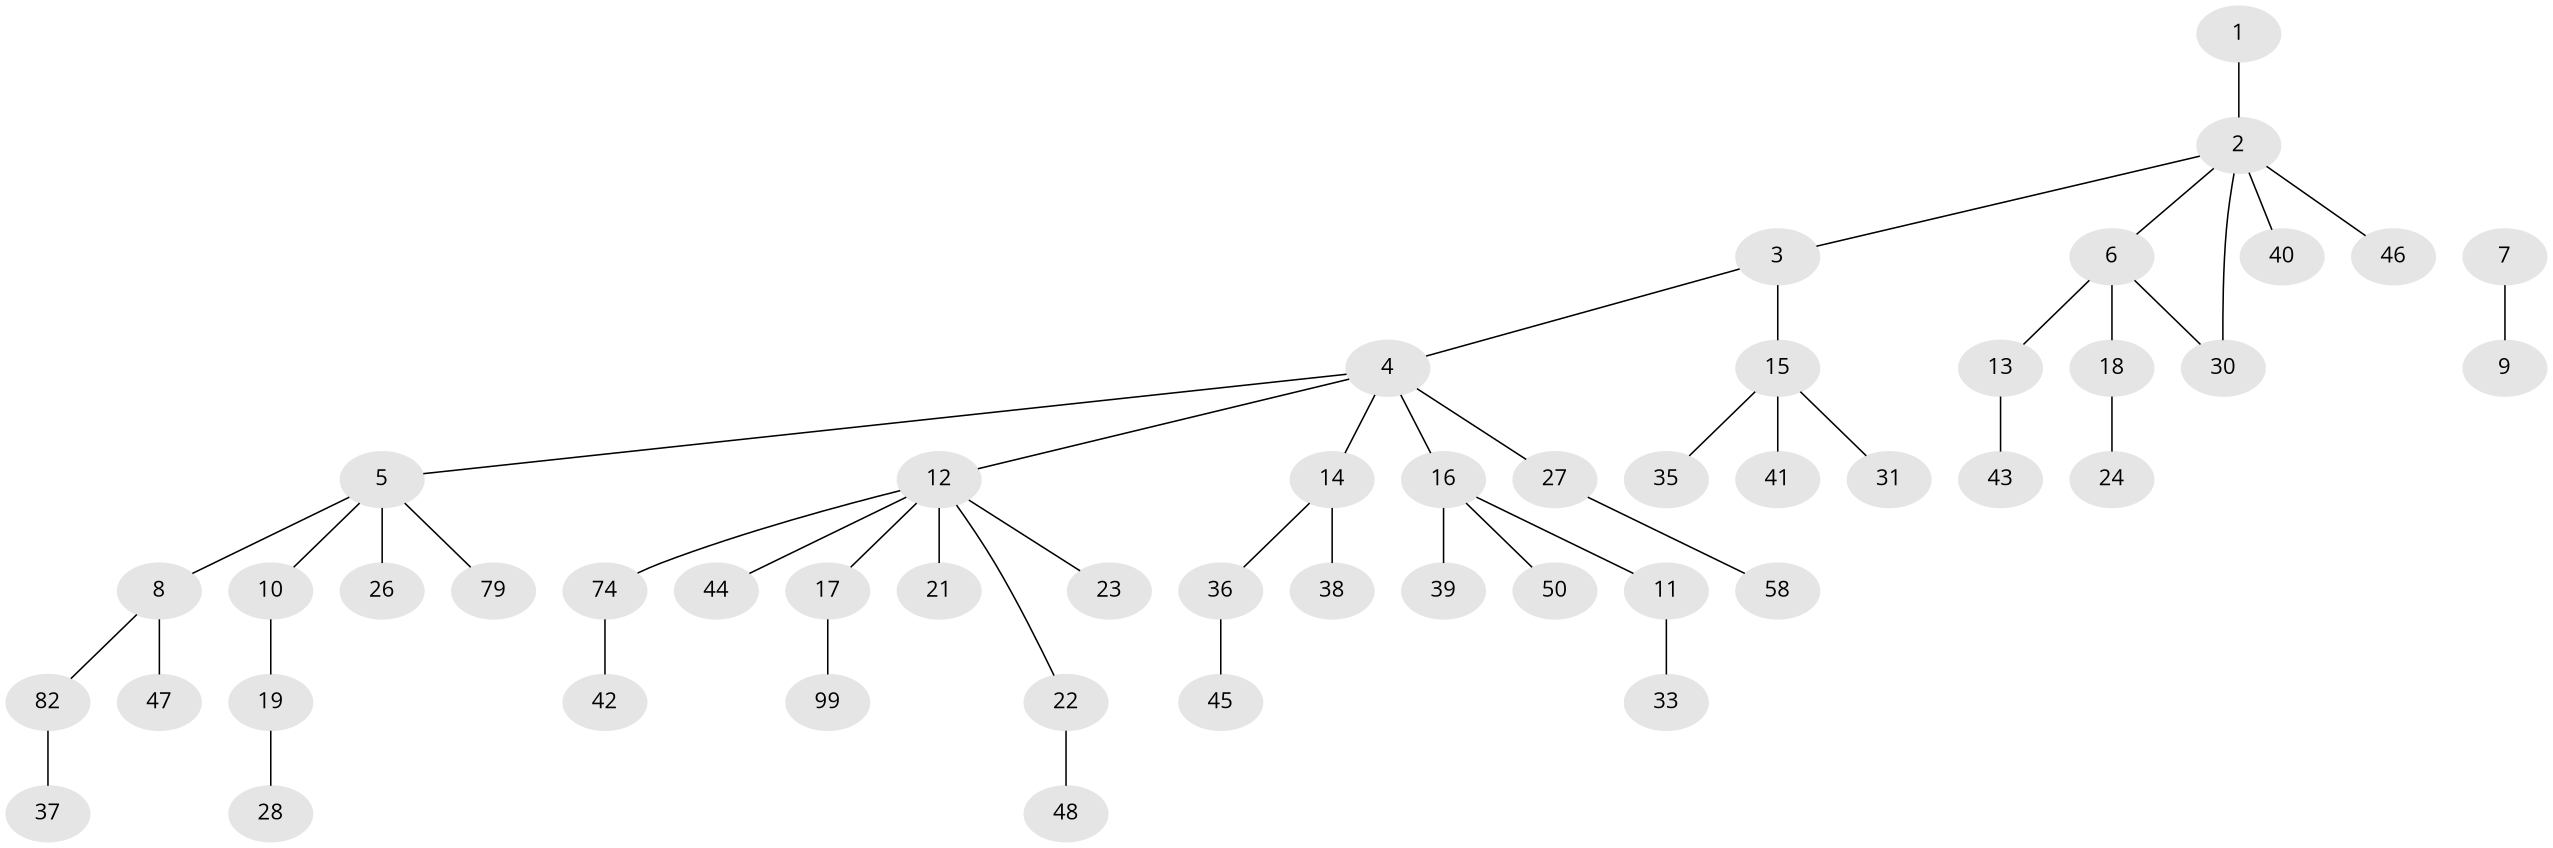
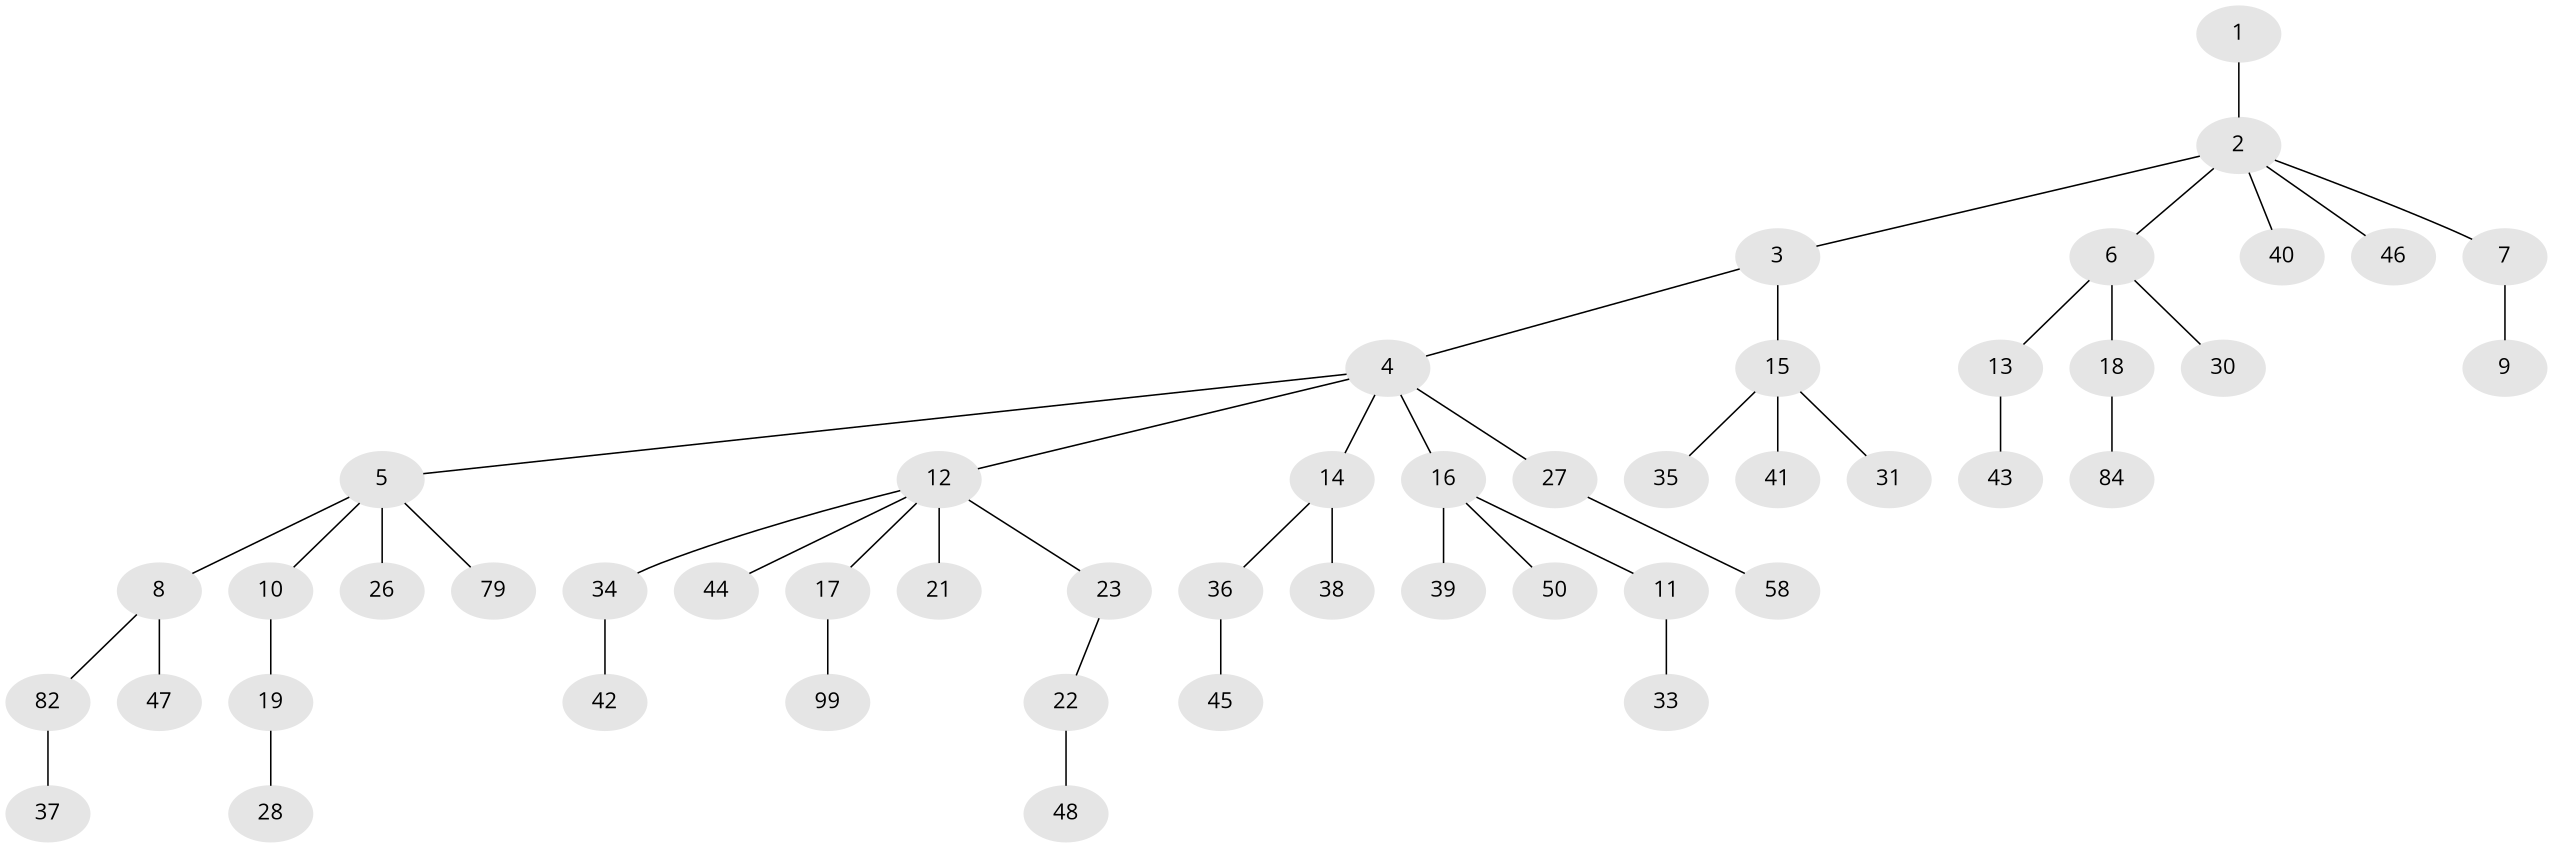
edge "2" -- "30": now "2" -- "7"
node "24": label "24" -> "84"
edge "12" -- "22": now "23" -- "22"
node "74": label "74" -> "34"
